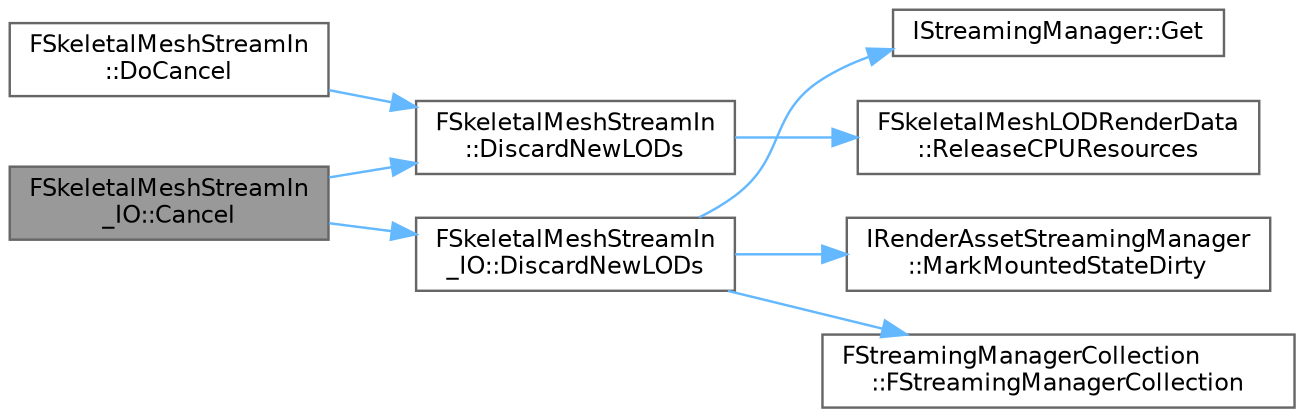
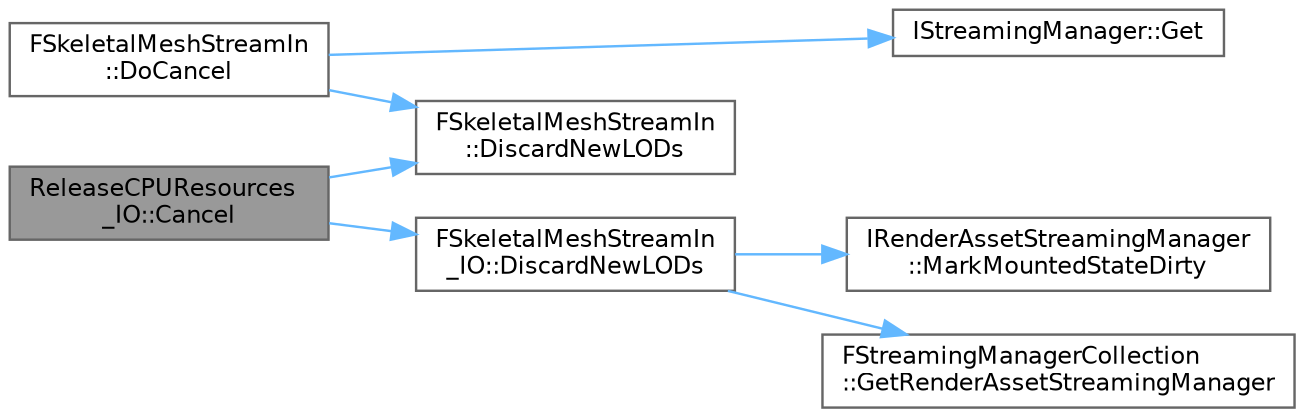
edge "FSkeletalMeshStreamIn _IO::DiscardNewLODs" -> "IStreamingManager::Get": now "FSkeletalMeshStreamIn ::DoCancel" -> "IStreamingManager::Get"
node "FSkeletalMeshLODRenderData ::ReleaseCPUResources": removed
node "FSkeletalMeshStreamIn _IO::Cancel": label "FSkeletalMeshStreamIn _IO::Cancel" -> "ReleaseCPUResources _IO::Cancel"
node "FStreamingManagerCollection ::FStreamingManagerCollection": label "FStreamingManagerCollection ::FStreamingManagerCollection" -> "FStreamingManagerCollection ::GetRenderAssetStreamingManager"
